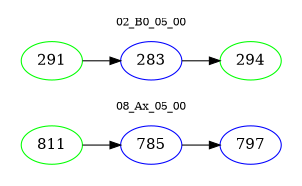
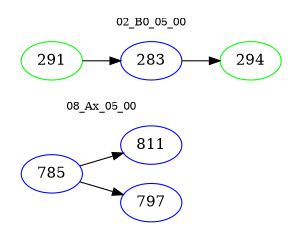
node "811": color green -> blue
edge "811" -> "785": reversed
